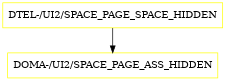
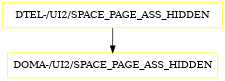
node "DTEL-/UI2/SPACE_PAGE_SPACE_HIDDEN": label "DTEL-/UI2/SPACE_PAGE_SPACE_HIDDEN" -> "DTEL-/UI2/SPACE_PAGE_ASS_HIDDEN"
